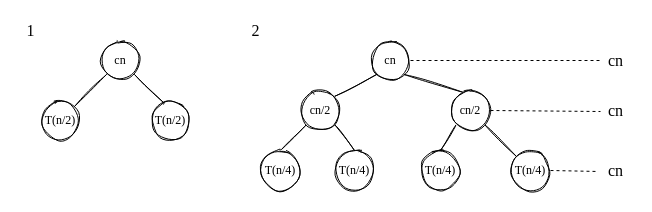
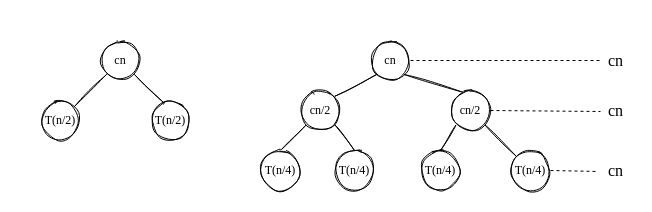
node "1": removed
node "2": removed
